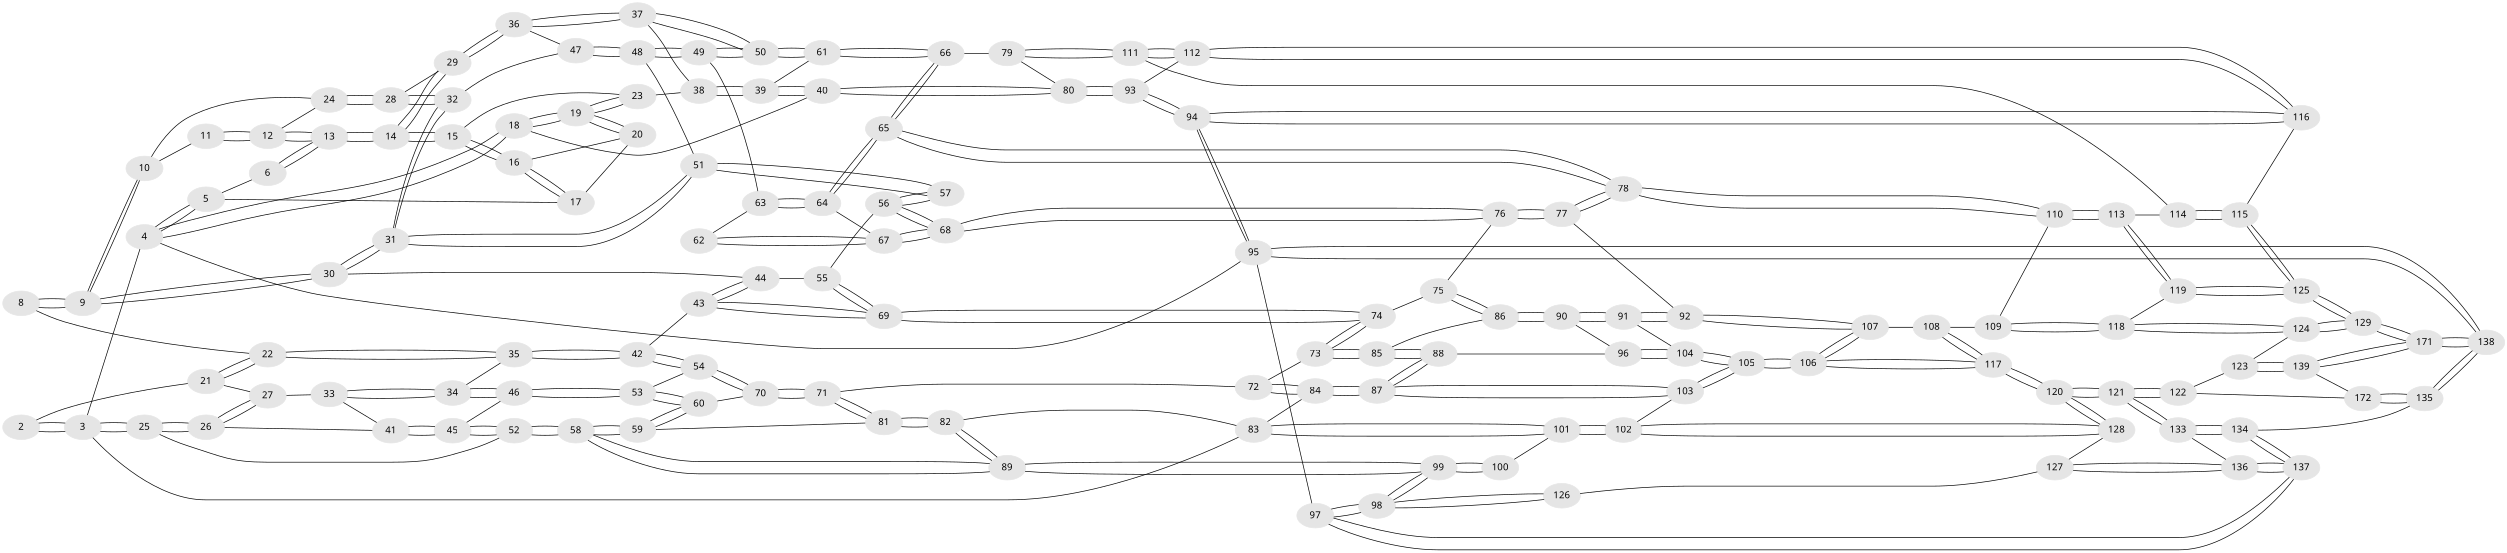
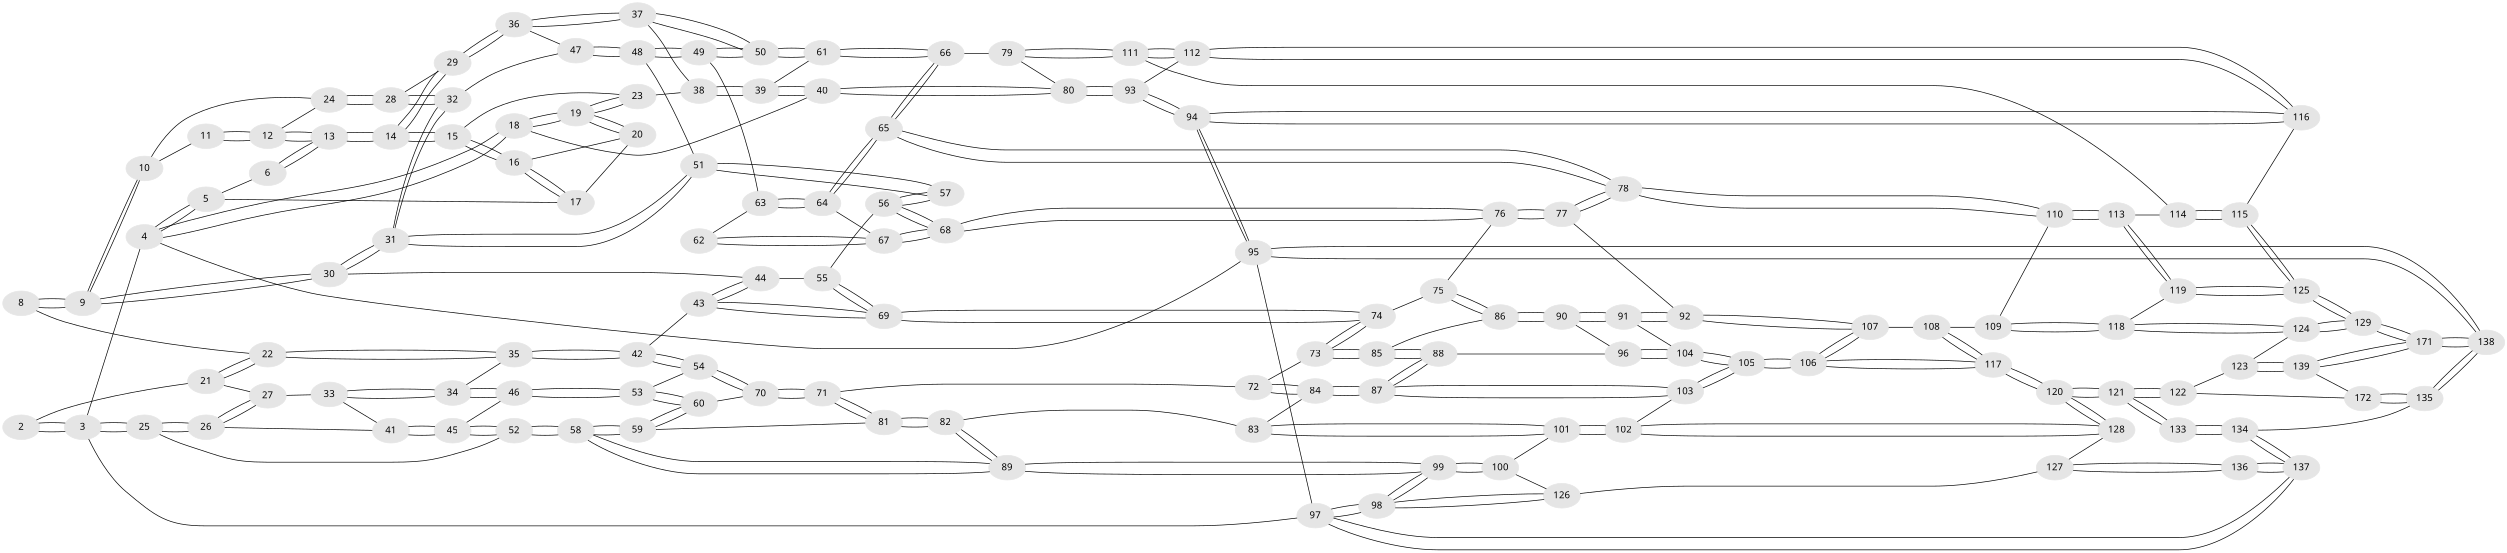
edge "133" -- "136": removed
edge "100" -- "126": added
edge "3" -- "83": now "3" -- "97"
